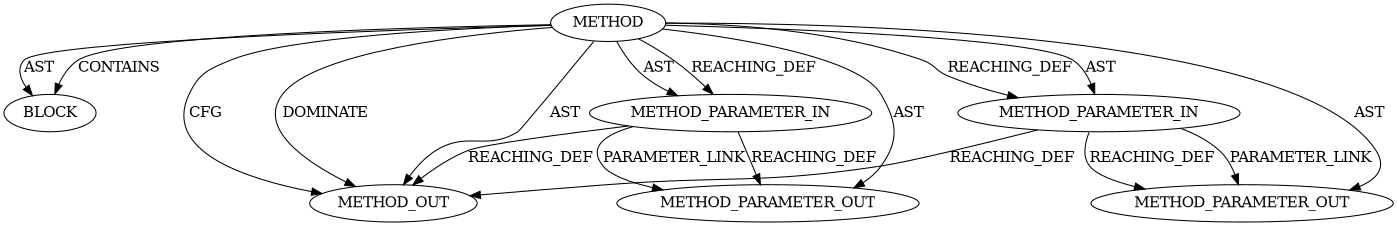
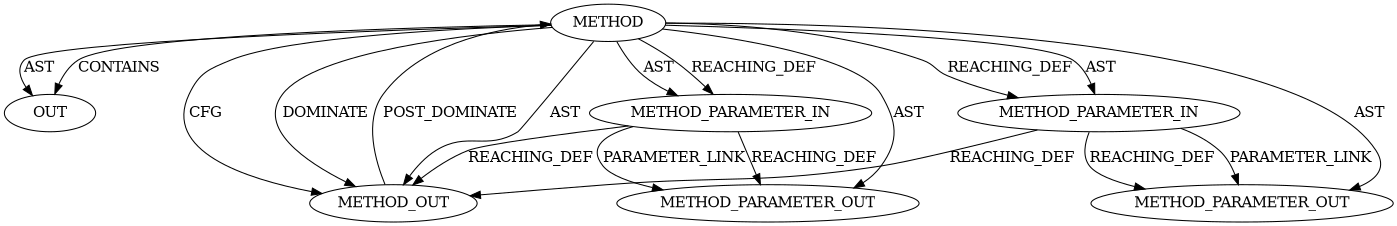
edge "METHOD_OUT" -> "METHOD": added, label "POST_DOMINATE"
node "BLOCK": label "BLOCK" -> "OUT"
